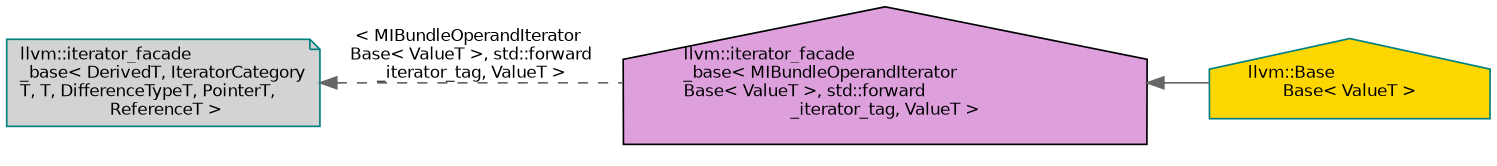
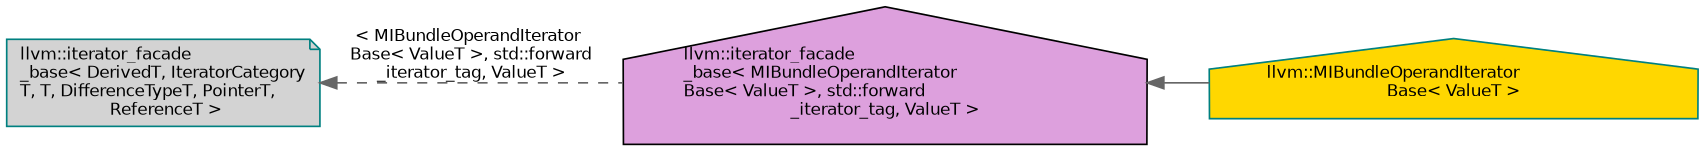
node "llvm::Base Base< ValueT >": label "llvm::Base Base< ValueT >" -> "llvm::MIBundleOperandIterator Base< ValueT >"
